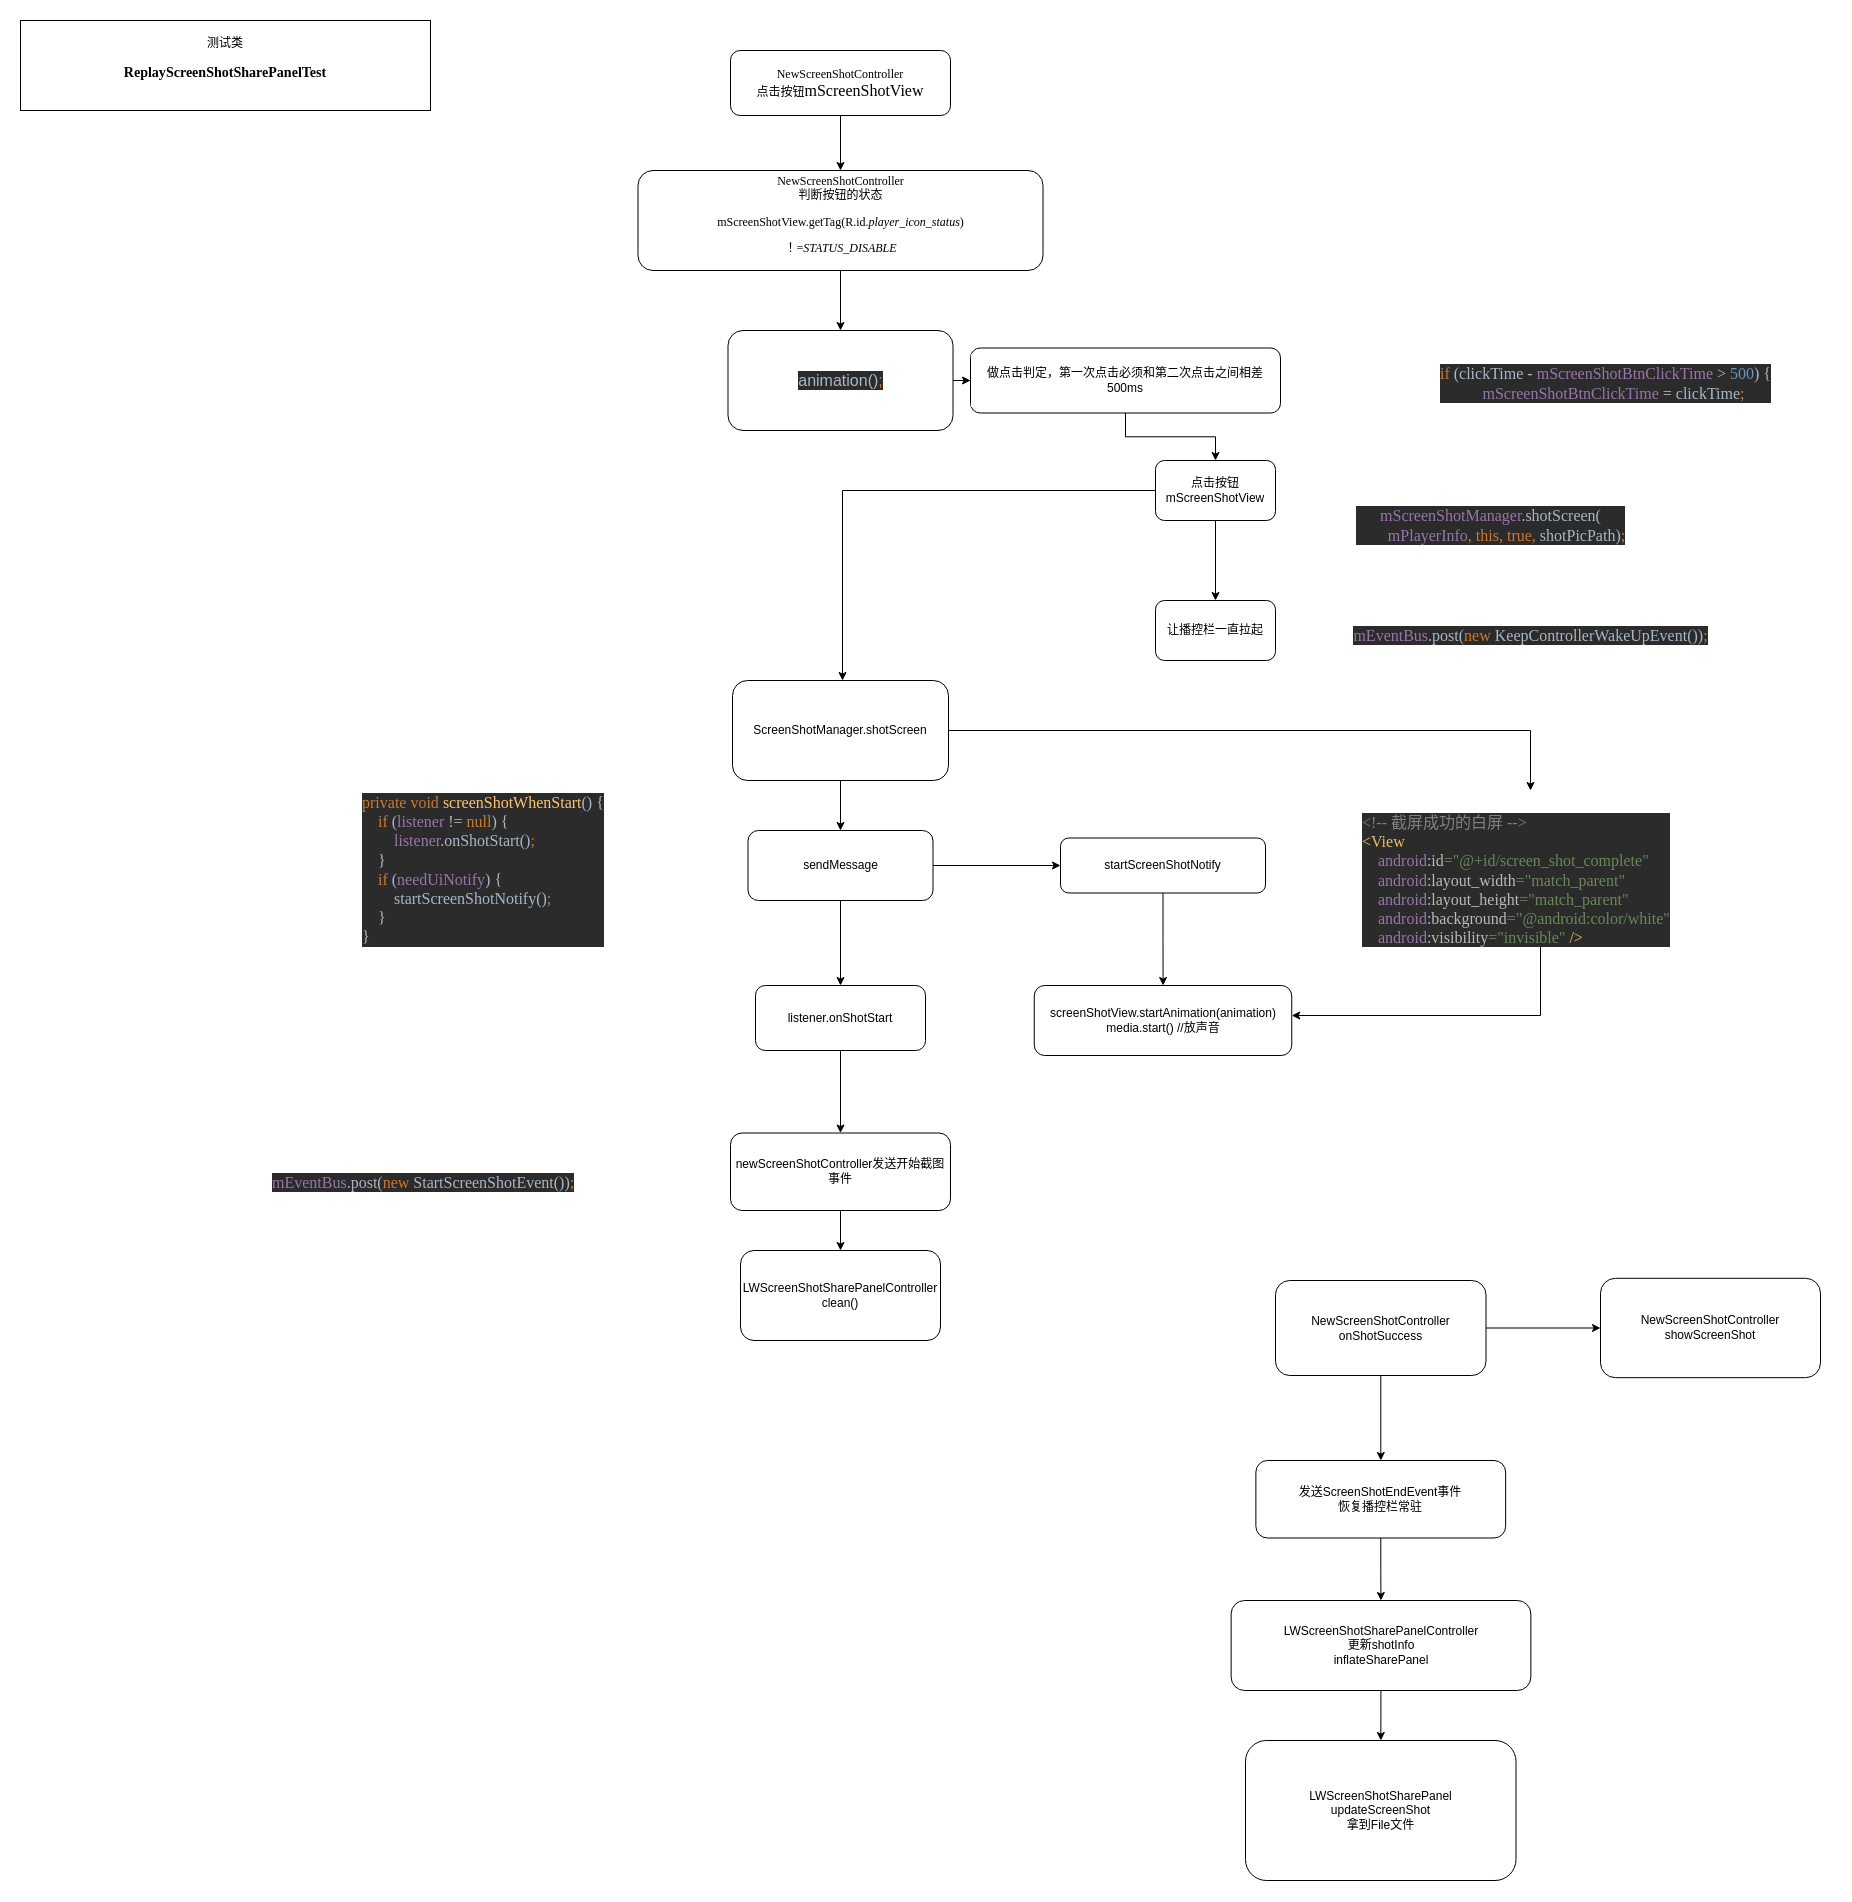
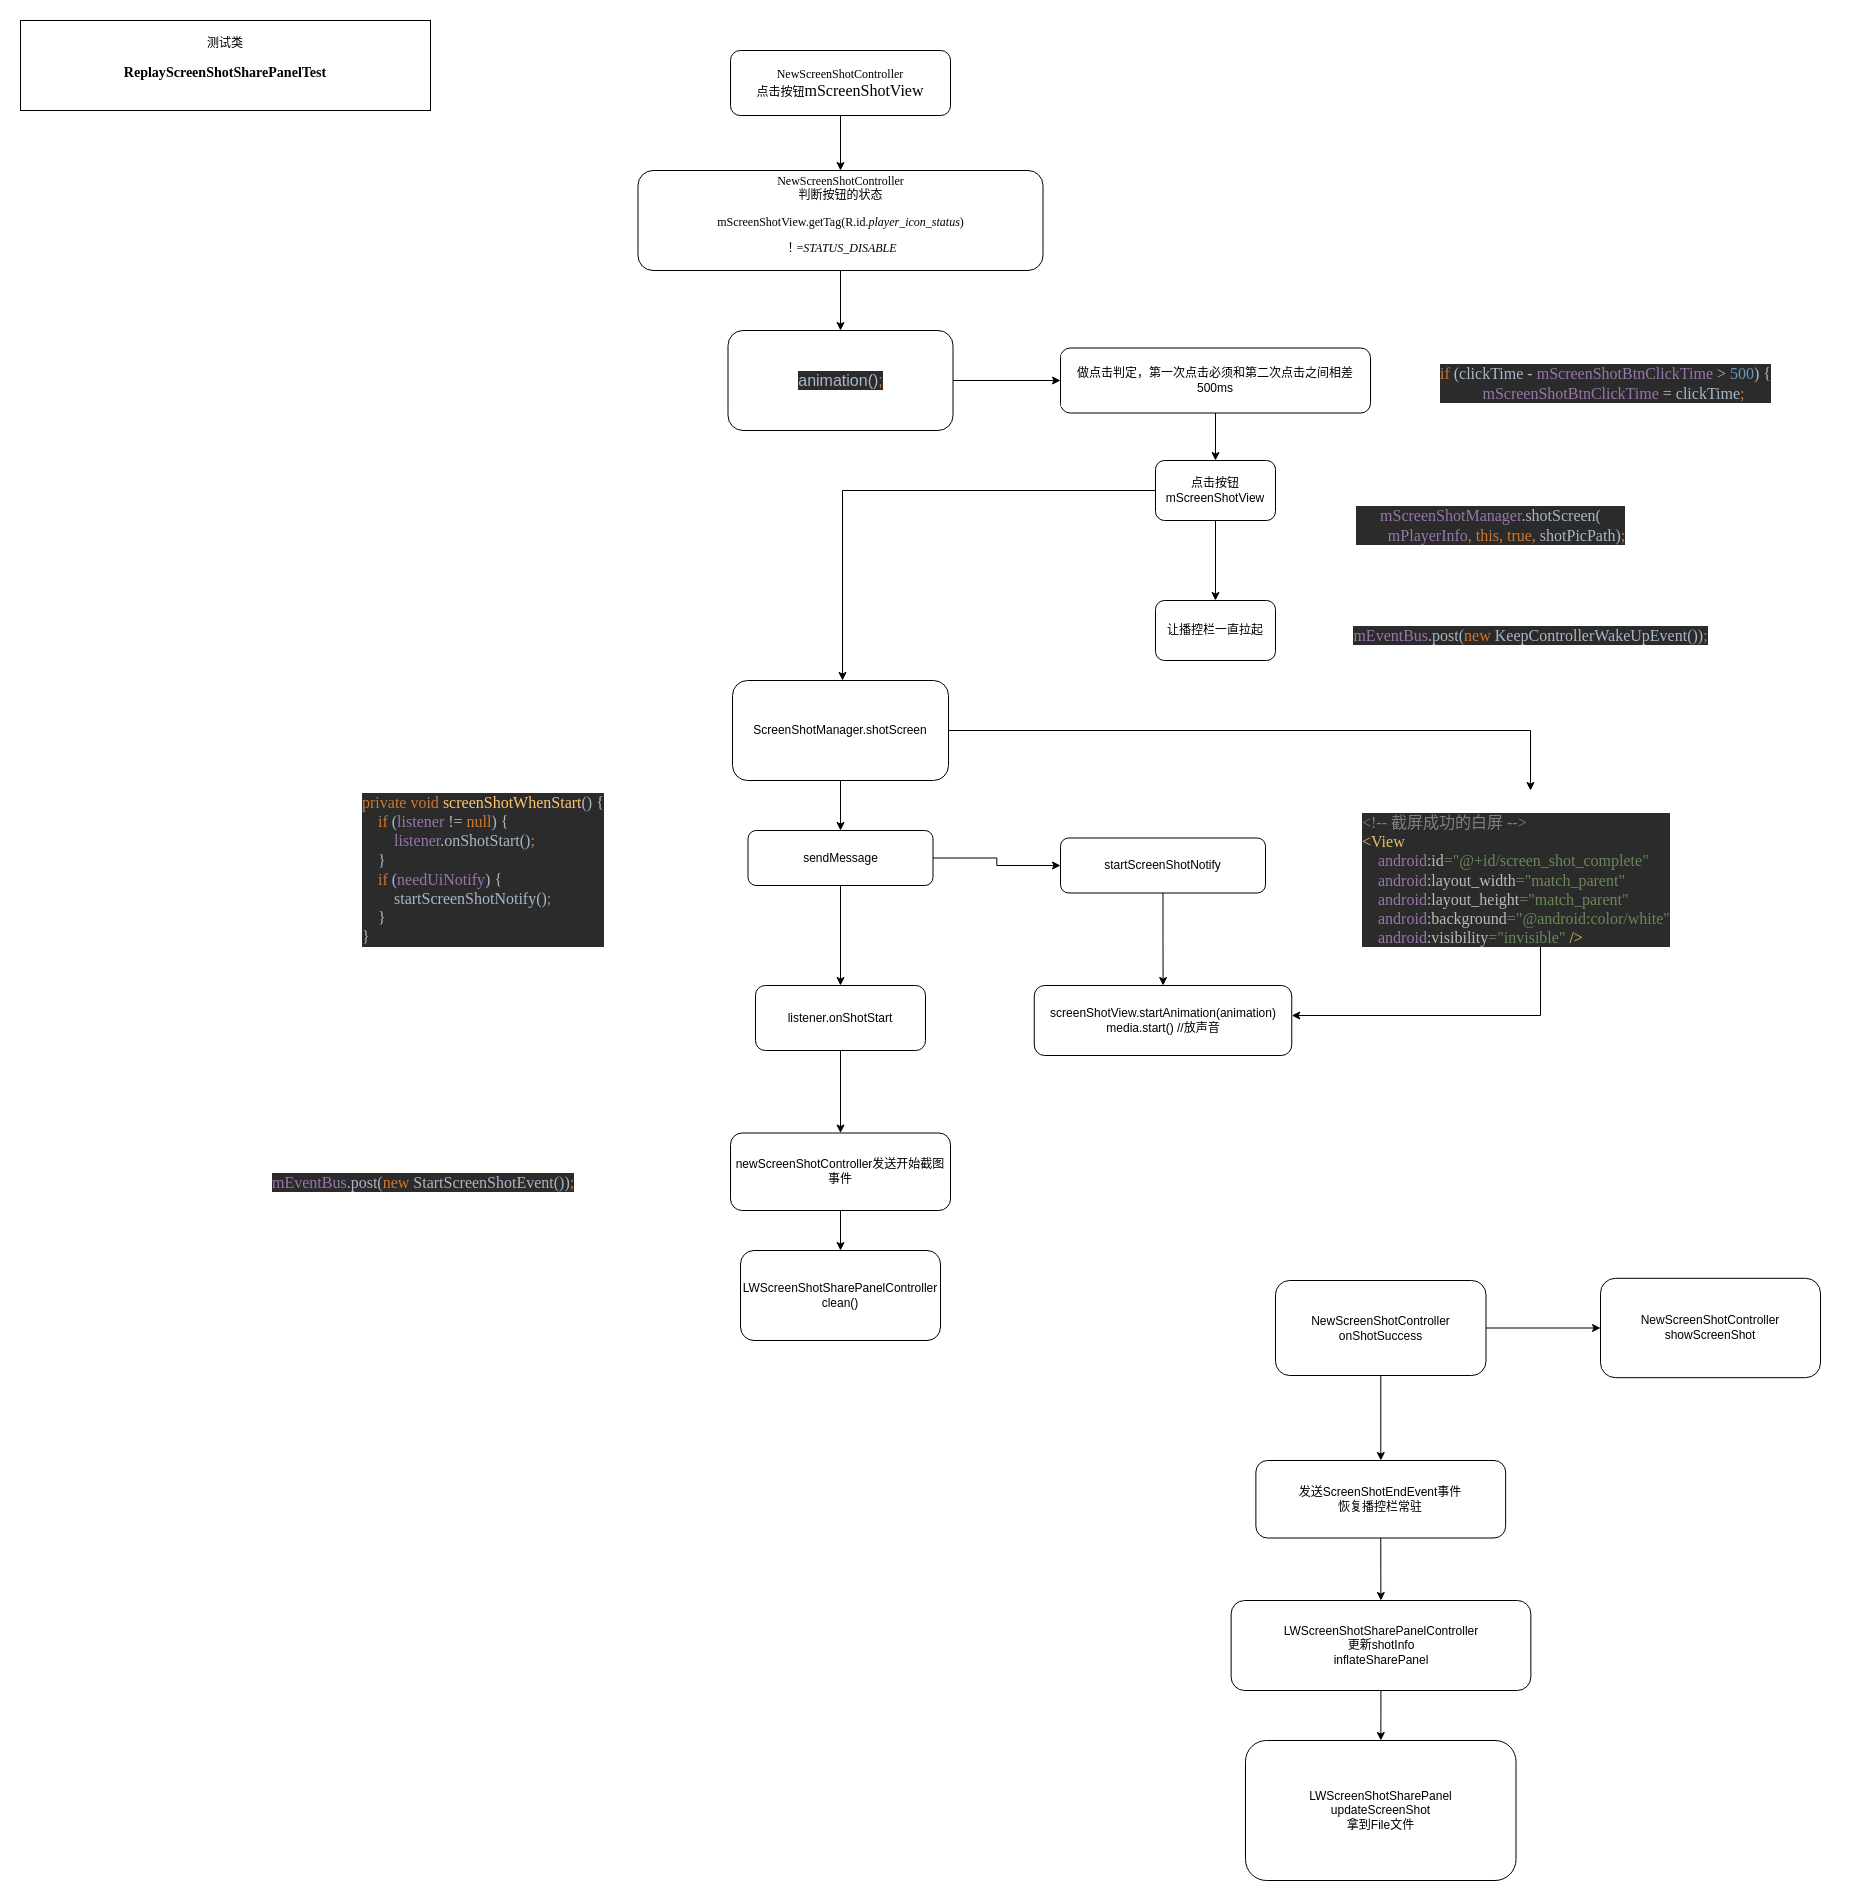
node "做点击判定，第一次点击必须和第二次点击之间相差500ms": moved (1126, 381) -> (1216, 381)
node "sendMessage": size 185x70 -> 185x55
